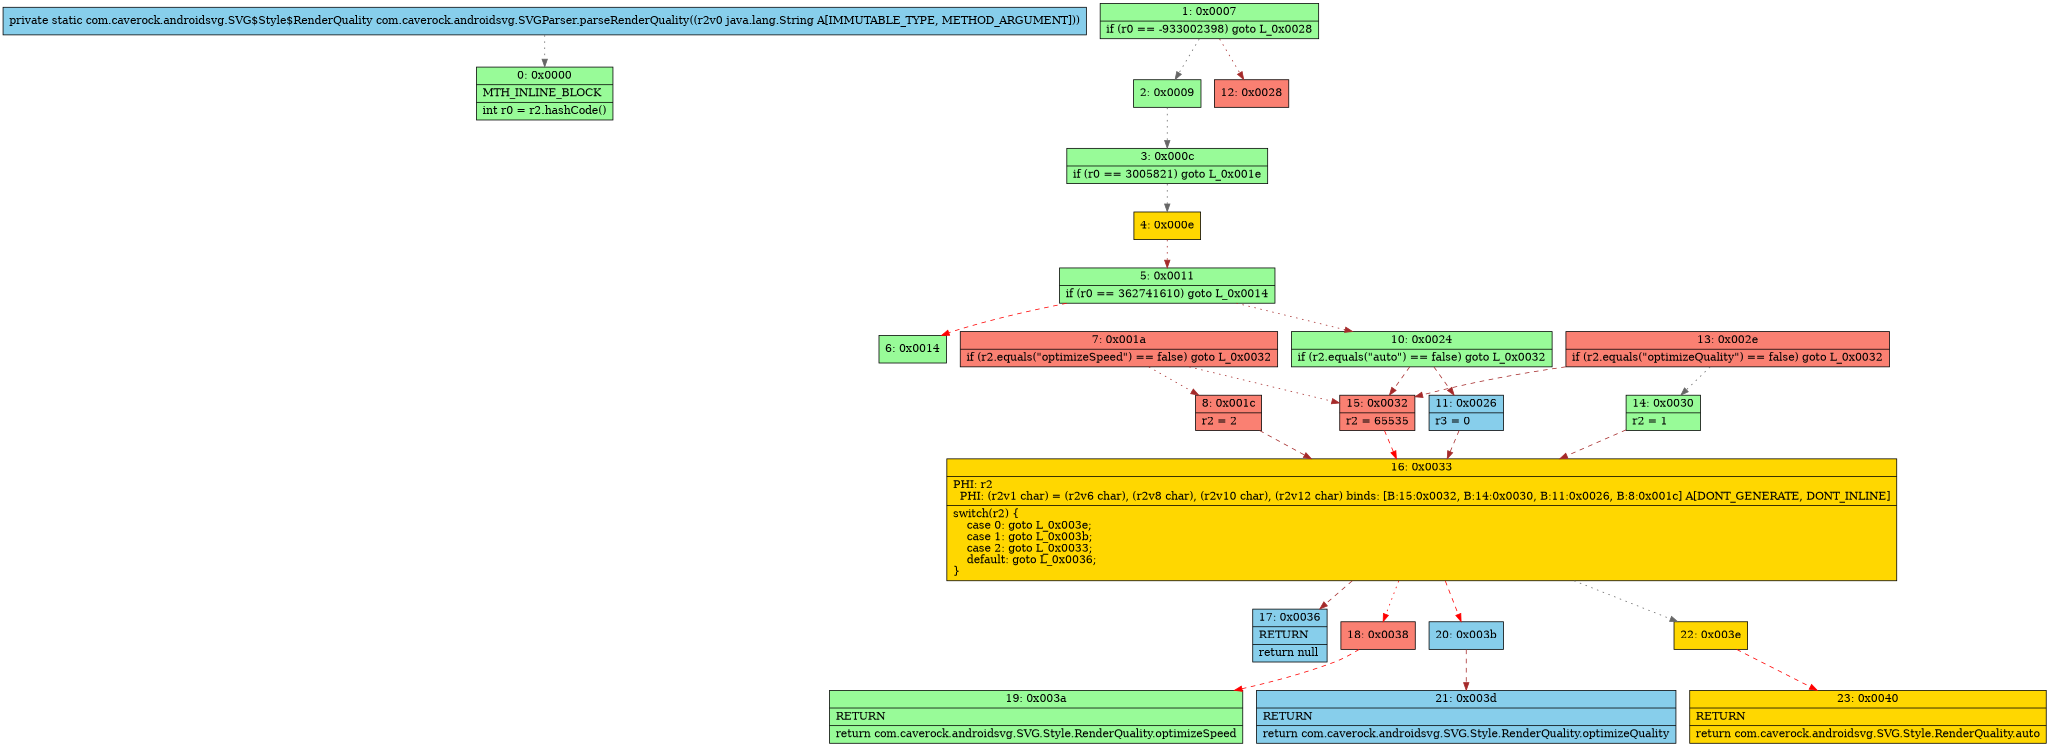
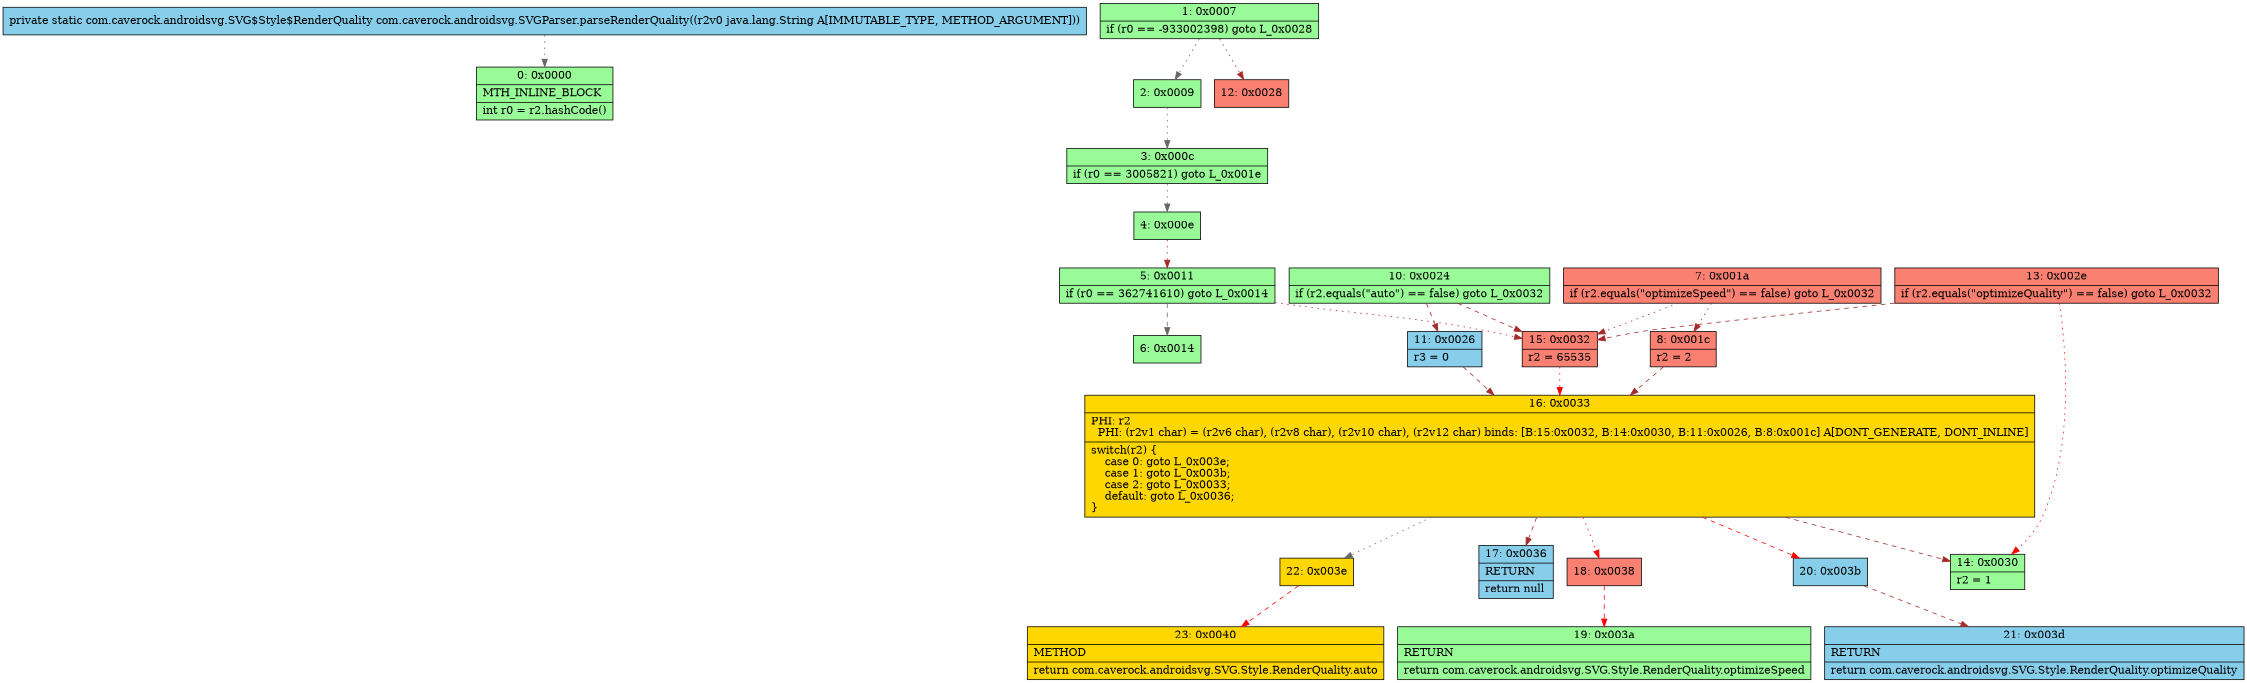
node "4: 0x000e": fillcolor gold -> palegreen
edge "5: 0x0011" -> "6: 0x0014": color red -> gray40
edge "5: 0x0011" -> "10: 0x0024": now "5: 0x0011" -> "15: 0x0032"
edge "13: 0x002e" -> "14: 0x0030": color gray40 -> red
edge "15: 0x0032" -> "16: 0x0033": style dashed -> dotted
edge "14: 0x0030" -> "16: 0x0033": reversed
node "23: 0x0040": text "RETURN" -> "METHOD"
